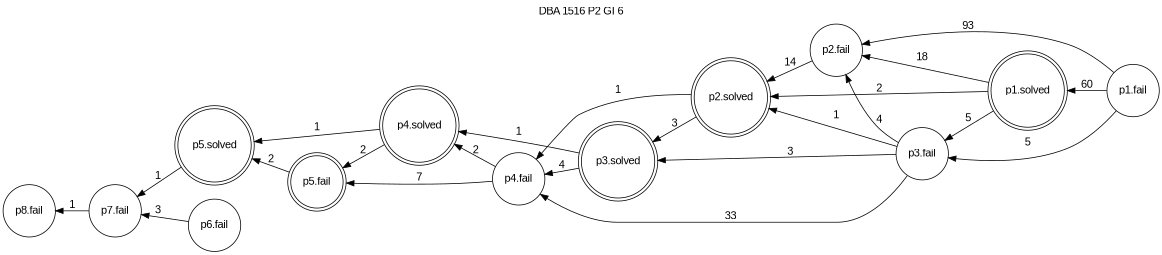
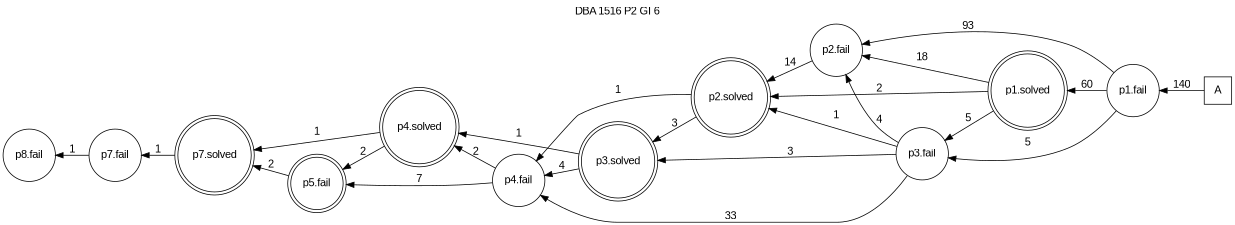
node "A": added
node "p5.solved": label "p5.solved" -> "p7.solved"
node "p6.fail": removed
